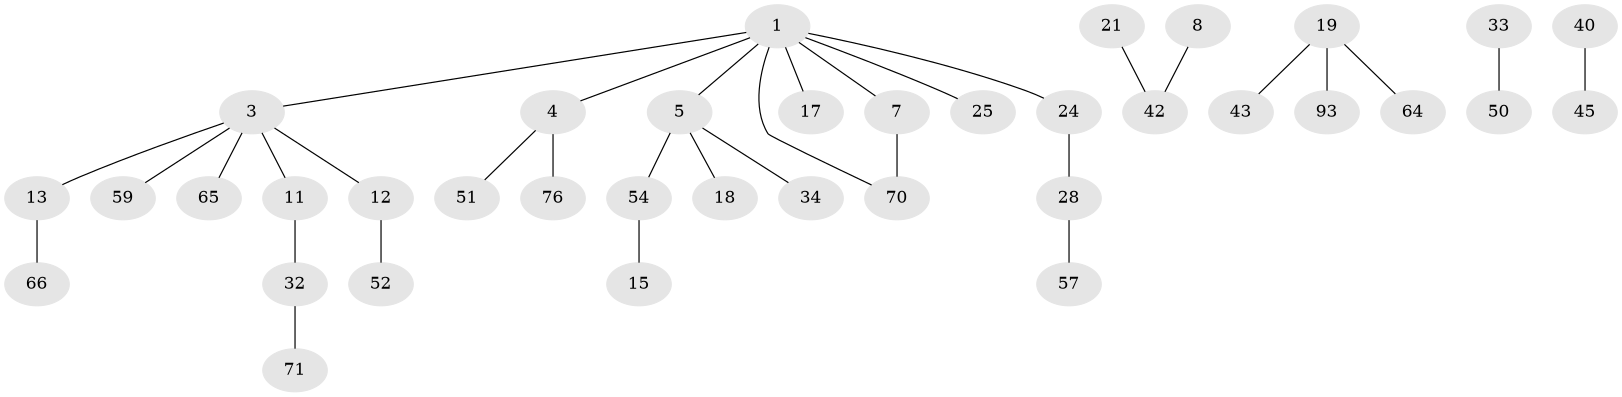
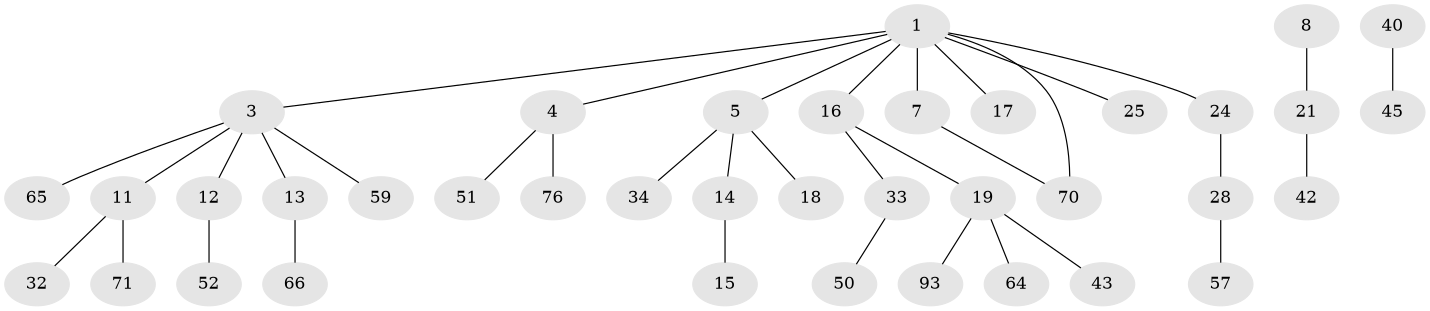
edge "8" -- "42": now "8" -- "21"
node "16": added
node "54": label "54" -> "14"
edge "32" -- "71": now "11" -- "71"
